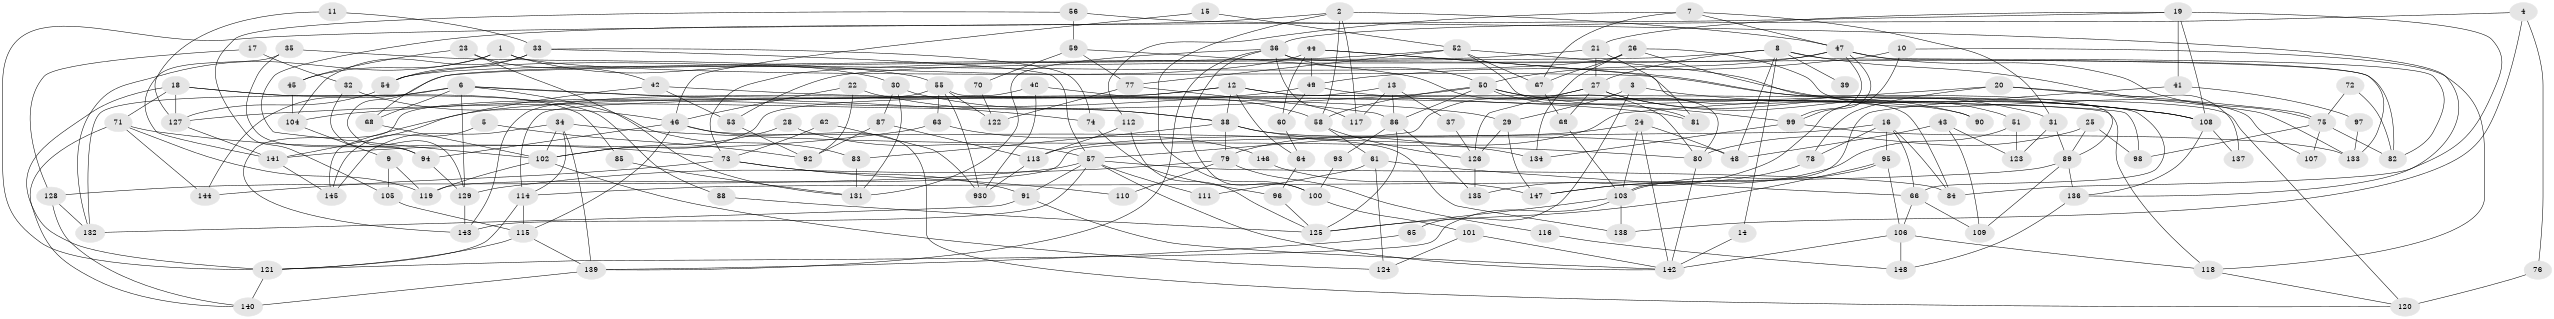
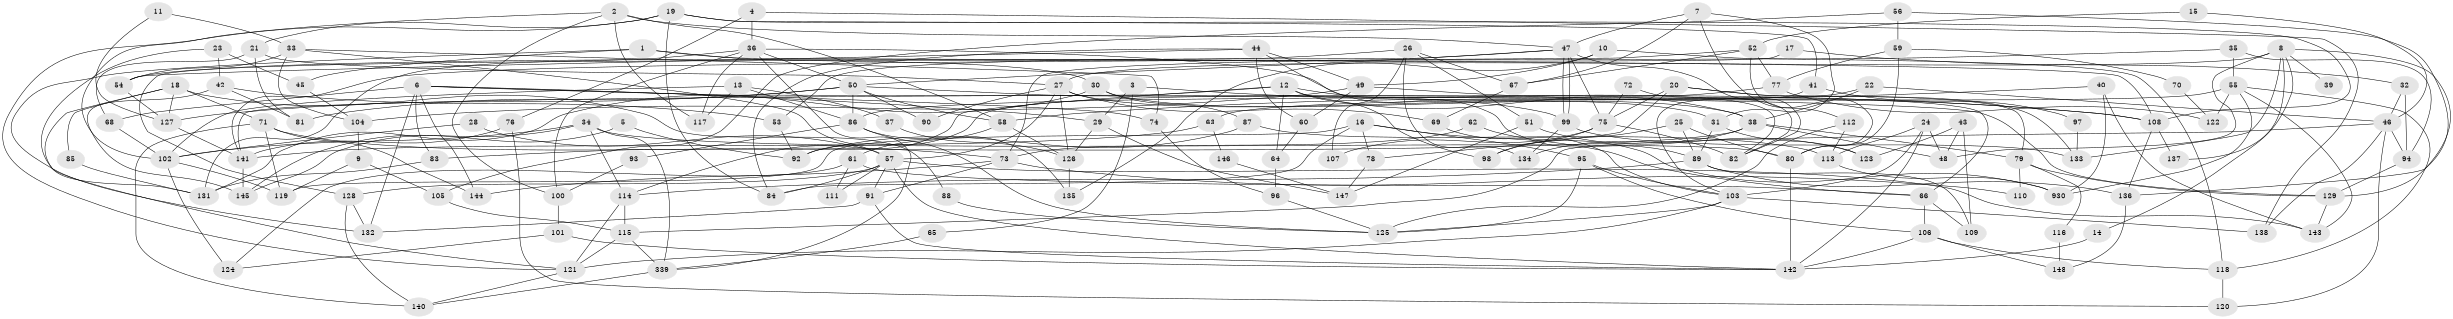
edge "52" -- "120": removed
edge "76" -- "141": added
node "139": label "139" -> "339"
